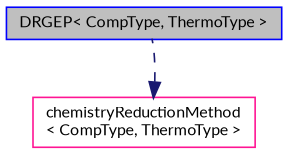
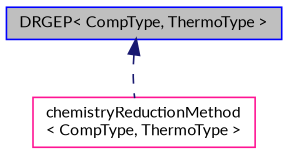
edge "DRGEP< CompType, ThermoType >" -> "chemistryReductionMethod < CompType, ThermoType >": reversed
